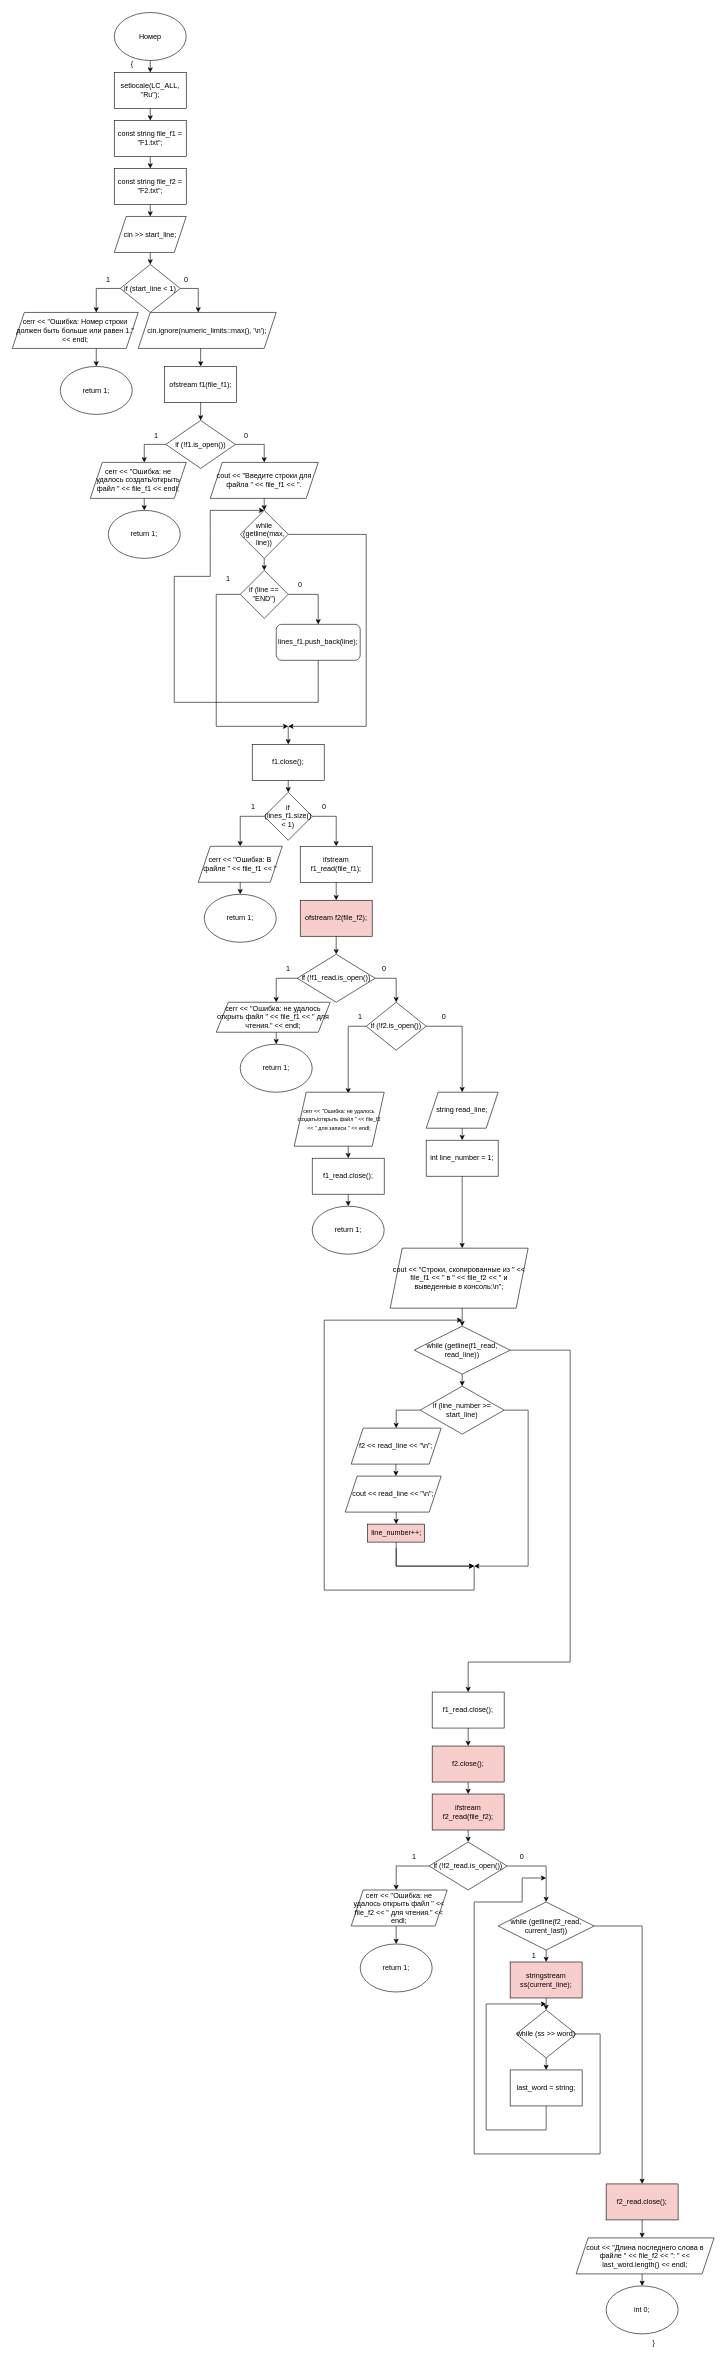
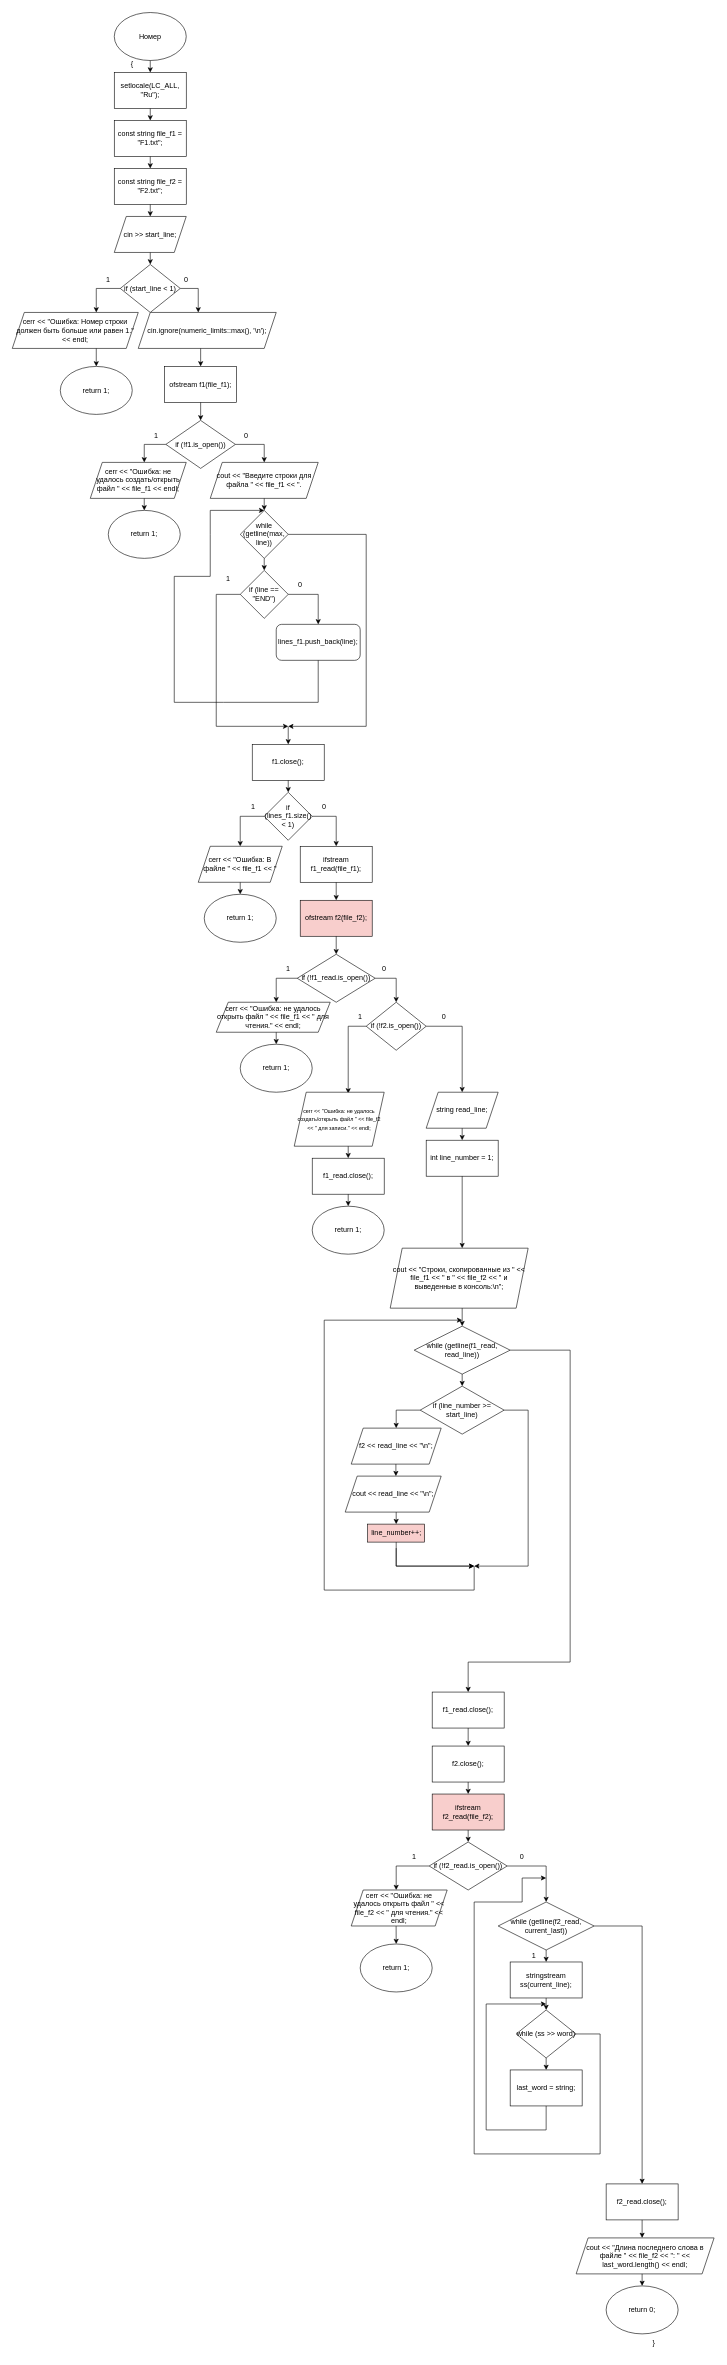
node "f2.close();": fillcolor #f8cecc -> #ffffff
node "stringstream ss(current_line);": fillcolor #f8cecc -> #ffffff
node "f2_read.close();": fillcolor #f8cecc -> #ffffff
node "int 0;": label "int 0;" -> "return 0;"
